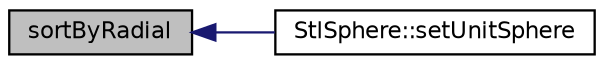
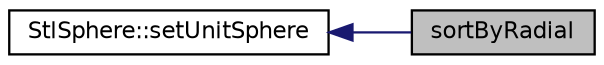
edge "StlSphere::setUnitSphere" -> "sortByRadial": reversed
